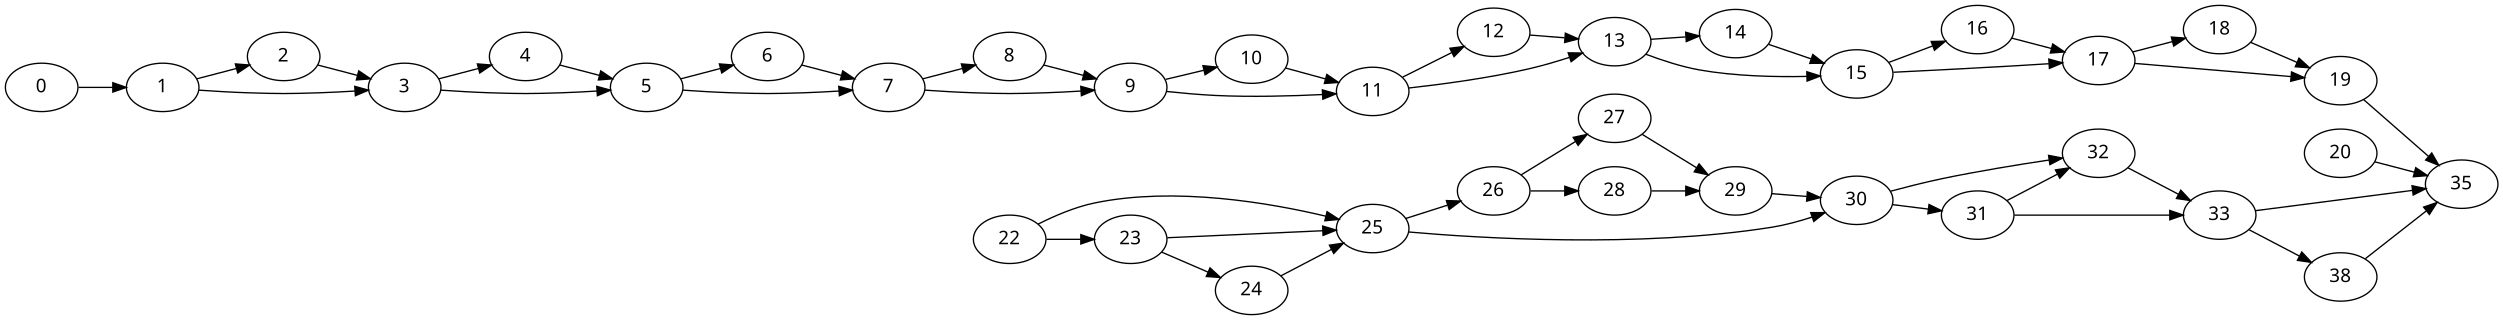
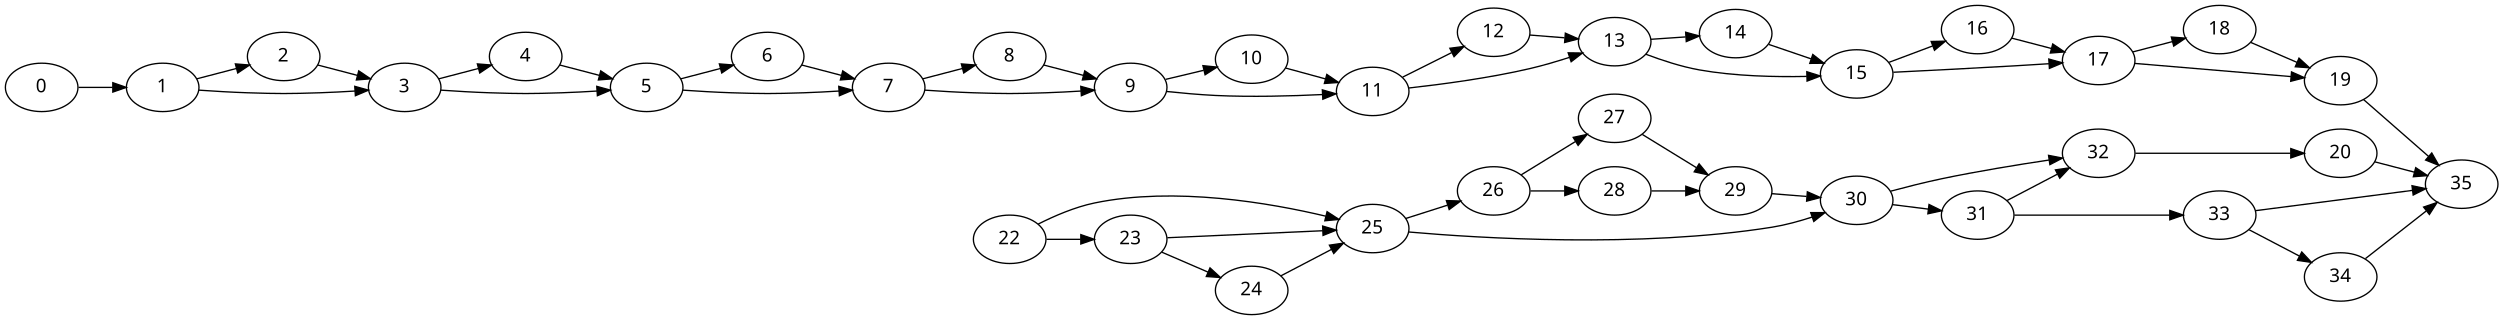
edge "32" -> "33": now "32" -> "20"
node "38": label "38" -> "34"
